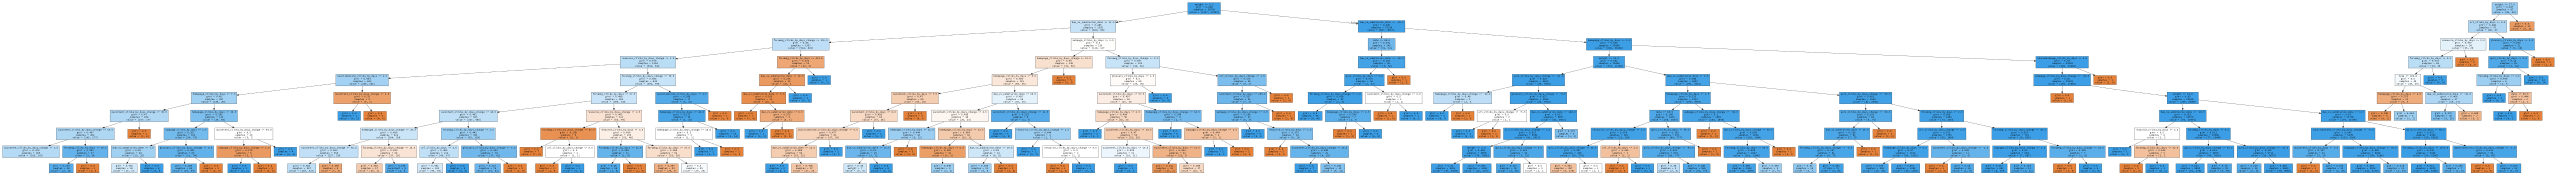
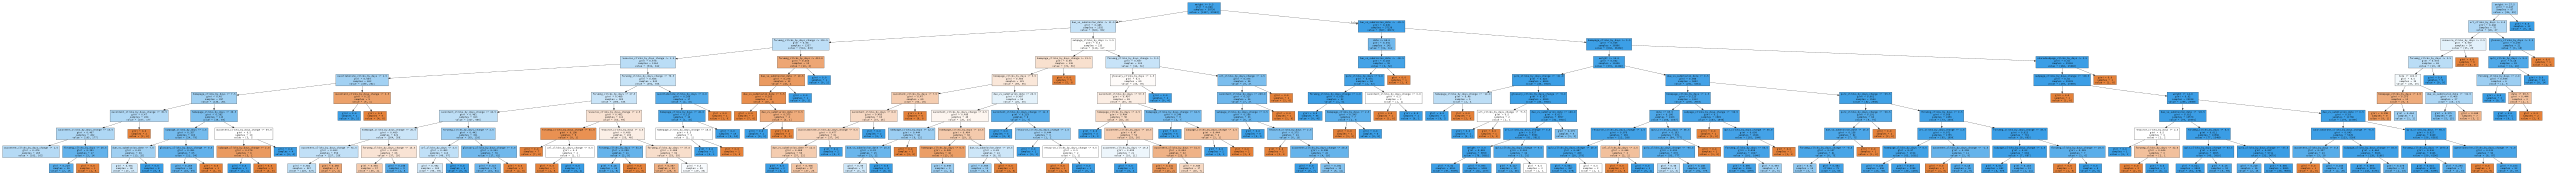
node "gini = 0.0 samples = 12 value = [0, 12]": fillcolor #e58139cc -> #399de5ff
node "gini = 0.198 oucontent = 9 value = [1, 8]": label "gini = 0.198 oucontent = 9 value = [1, 8]" -> "gini = 0.198 samples = 9 value = [1, 8]"
node "gini = 0.49 weight = 7 value = [3, 4]": label "gini = 0.49 weight = 7 value = [3, 4]" -> "gini = 0.49 samples = 7 value = [3, 4]"
node "gini = 0.061 samples = 287 value = [9, 278]": fillcolor #e581397f -> #399de5f7
